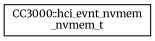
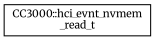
node "CC3000::hci_evnt_nvmem _nvmem_t": label "CC3000::hci_evnt_nvmem _nvmem_t" -> "CC3000::hci_evnt_nvmem _read_t"
